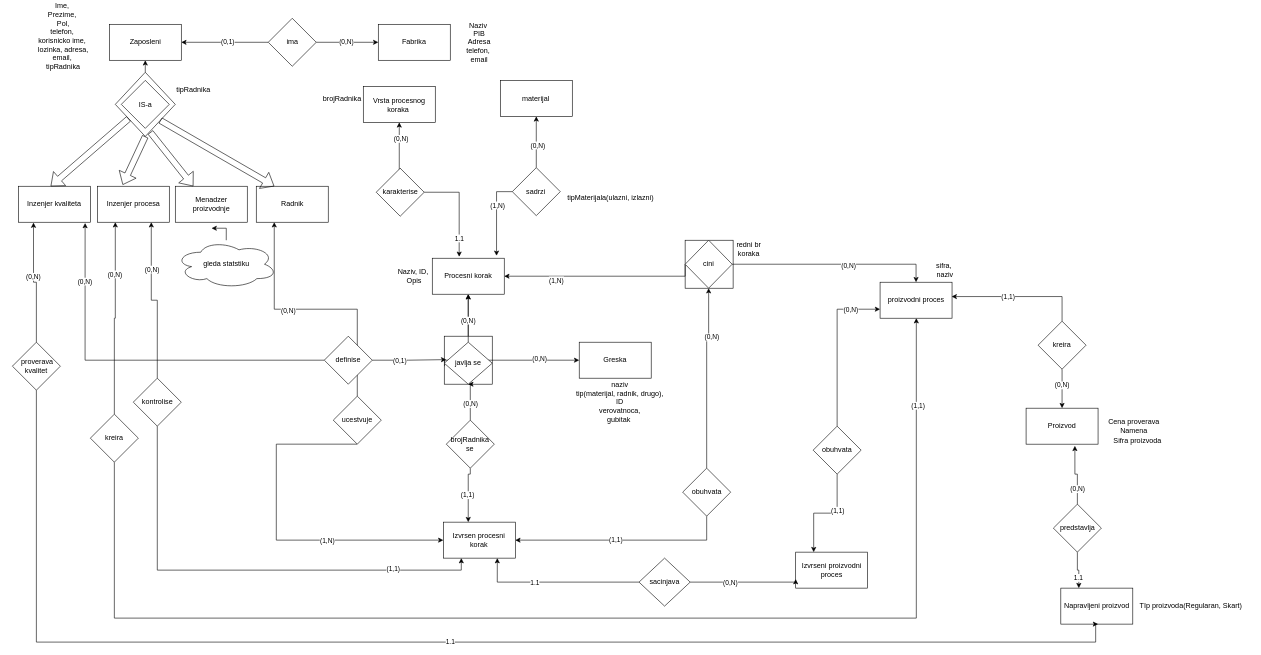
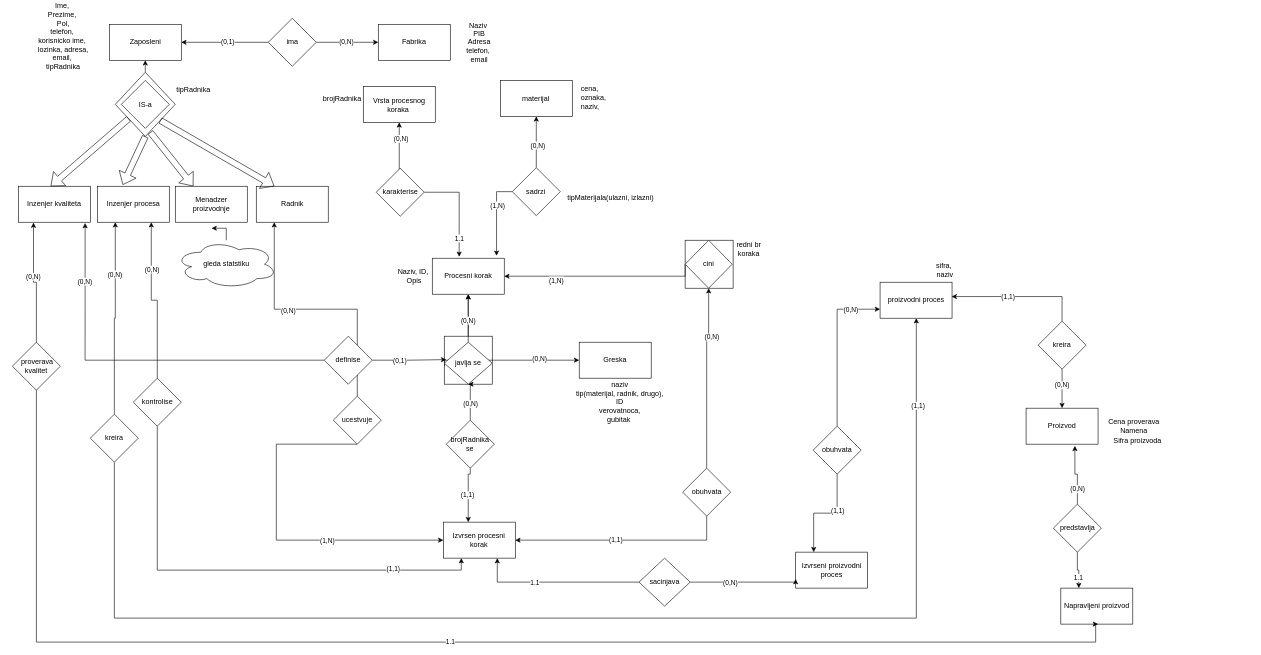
node "cena, oznaka, naziv,": added
edge "cini" -> "proizvodni proces": removed, label "(0,N)"
node "TIp proizvoda(Regularan, Skart)": removed
